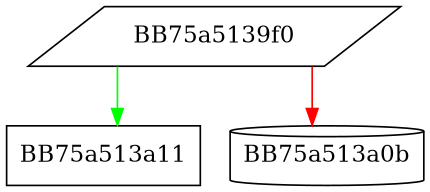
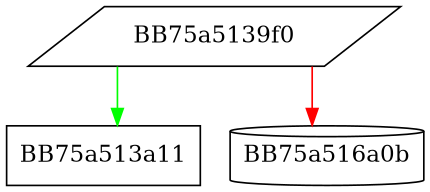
node "BB75a513a0b": label "BB75a513a0b" -> "BB75a516a0b"
